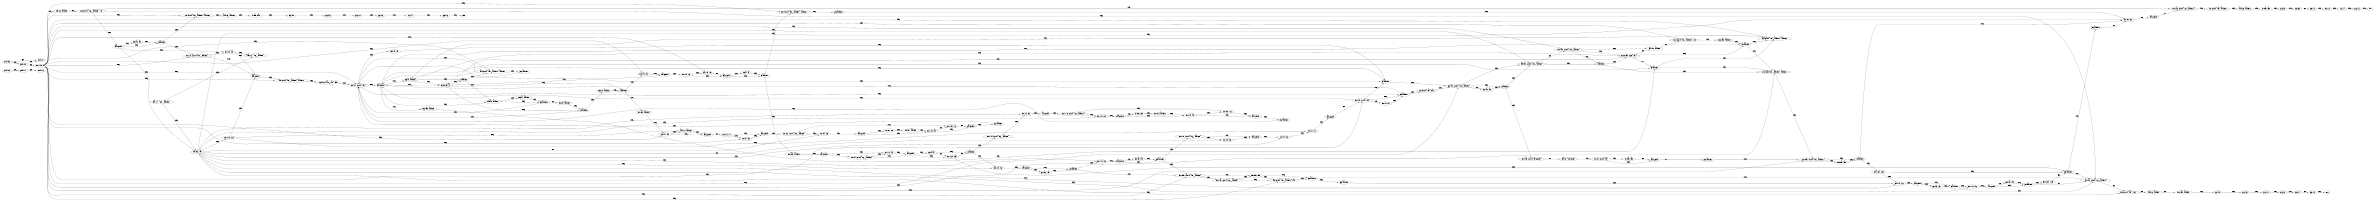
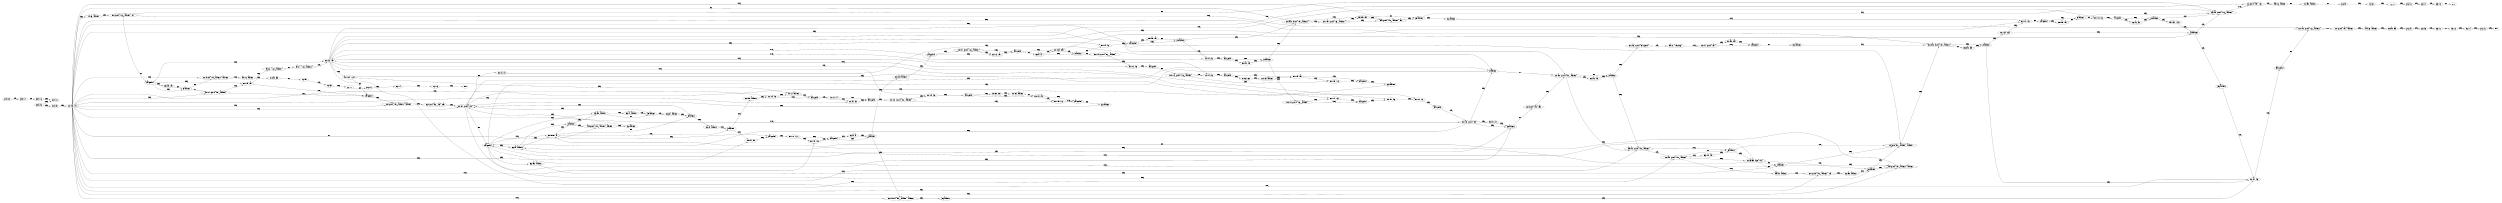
edge "push rbx" -> "push r12": now "push r13" -> "push r12"
edge "lea r14 , [ rsp + address ]" -> "lea r13 , [ rsp + address ]": reversed
node "cmp rdx , rax": added
